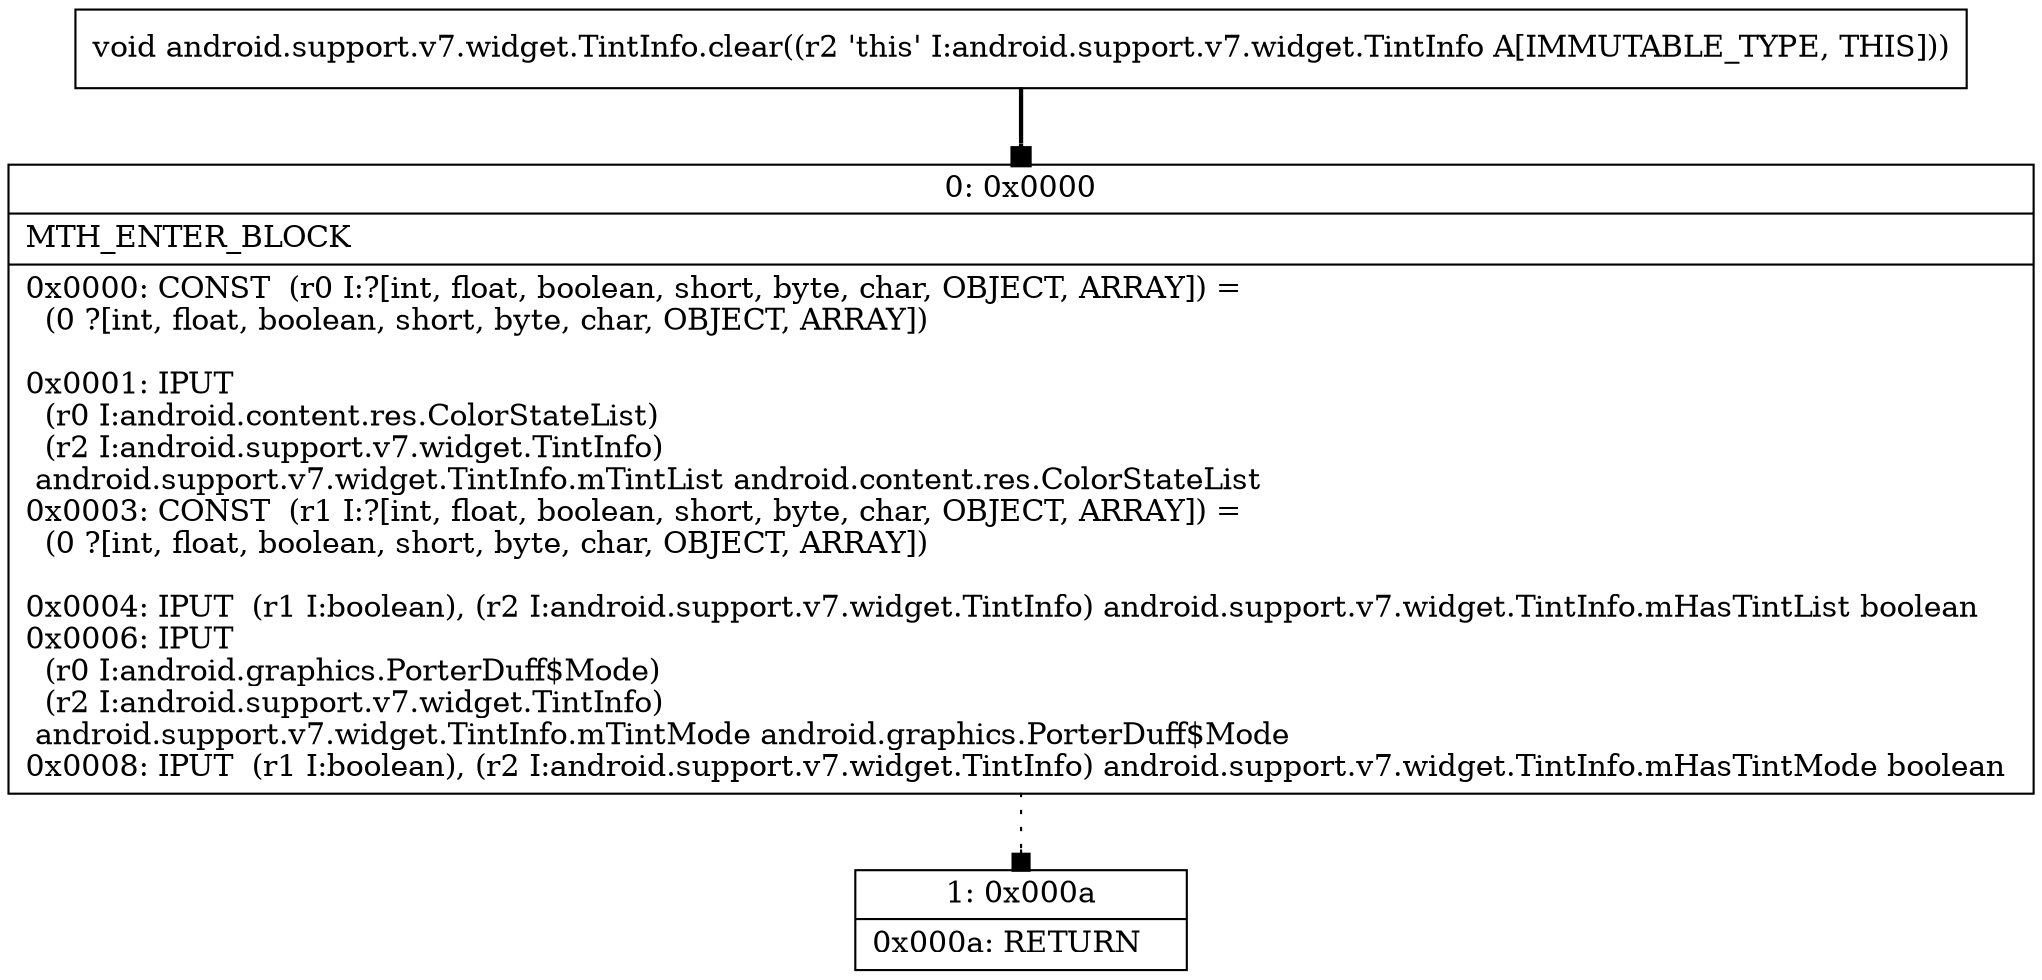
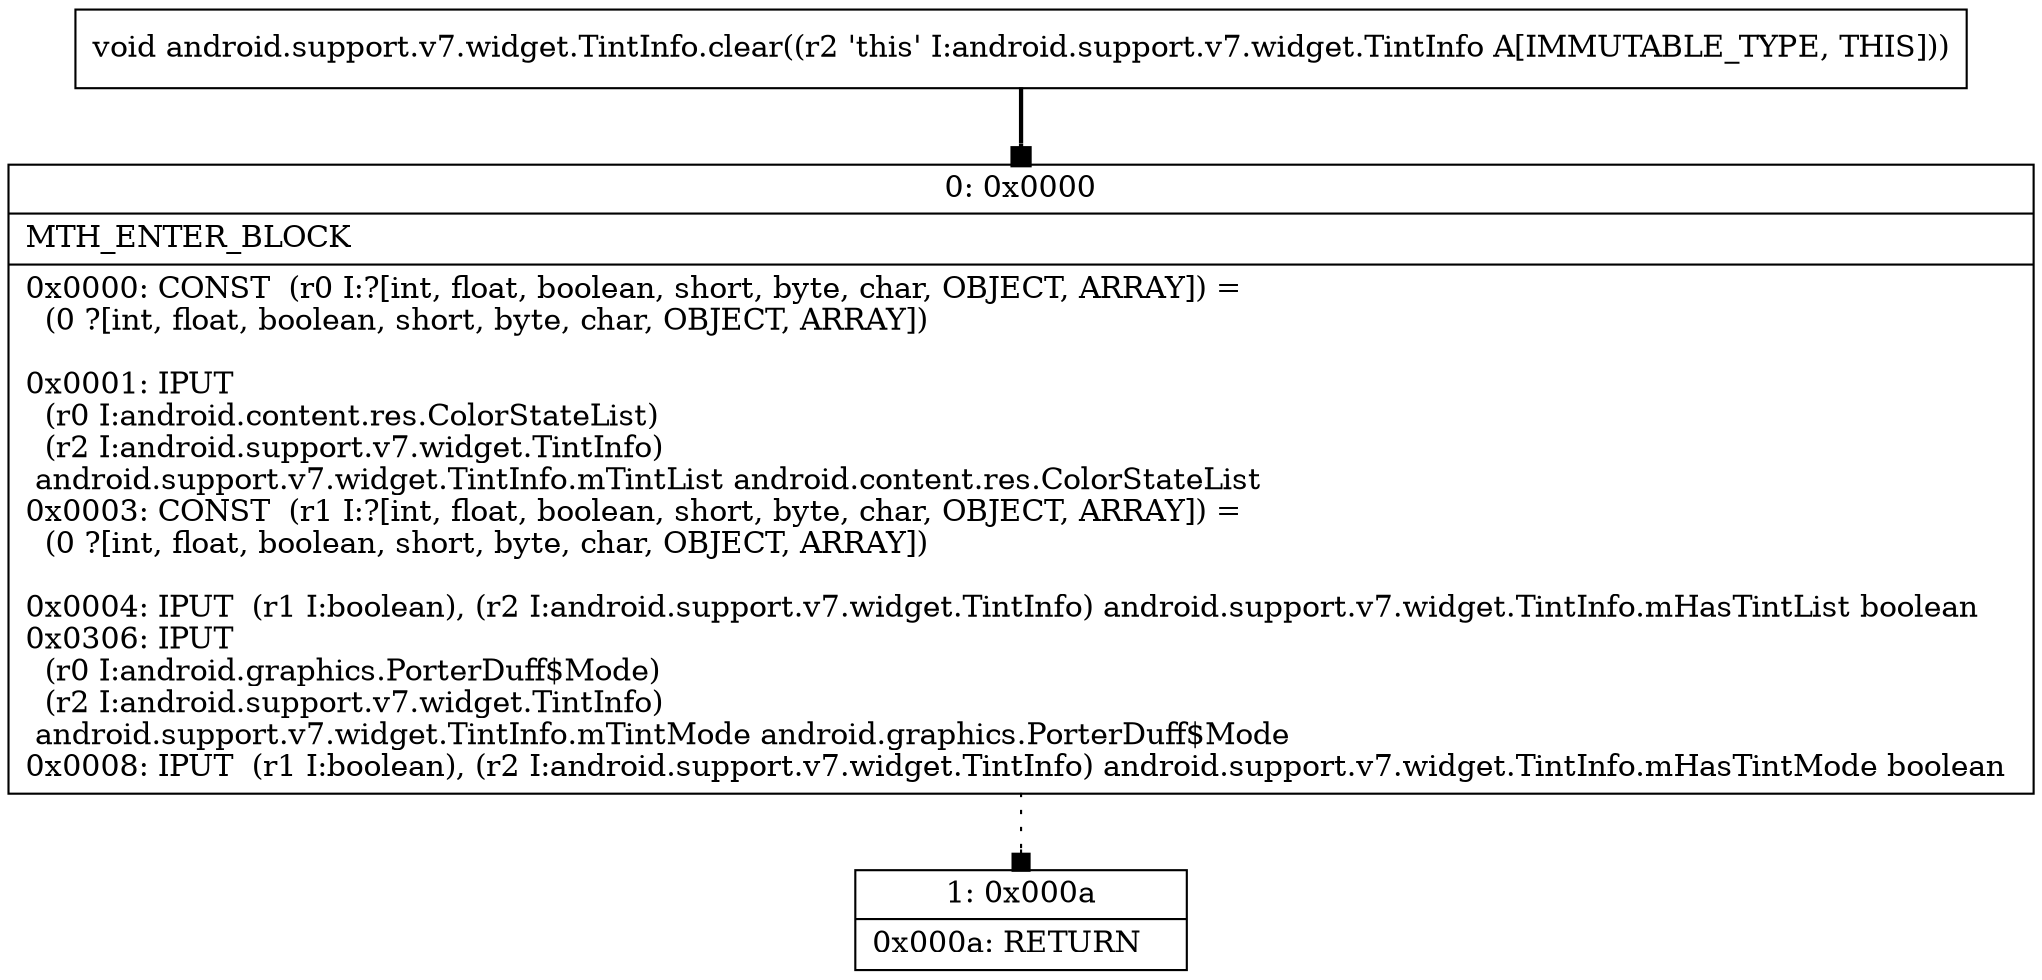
node "0: 0x0000": text "0x0006: IPUT" -> "0x0306: IPUT"
